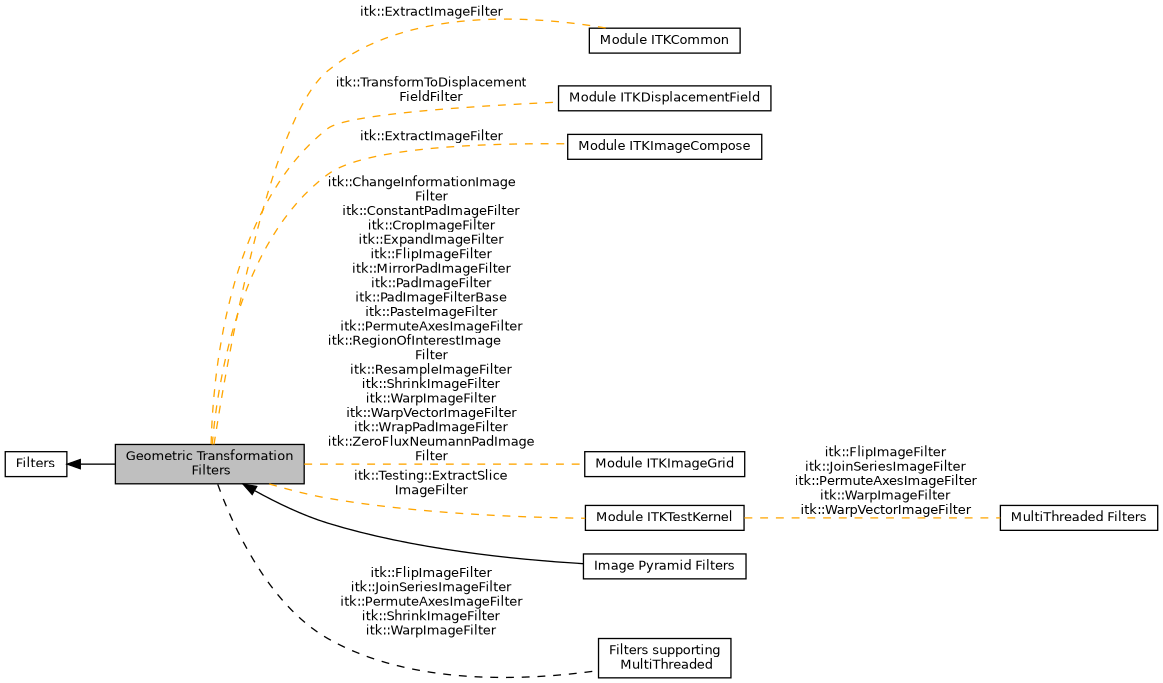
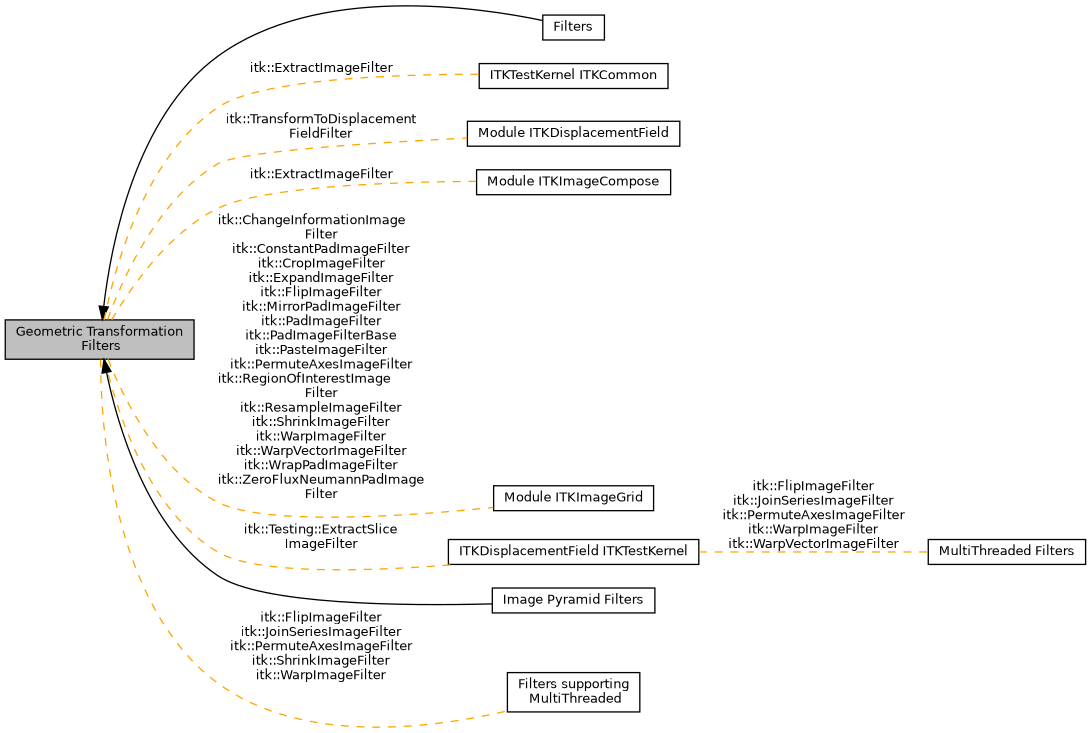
node "Module ITKCommon": label "Module ITKCommon" -> "ITKTestKernel ITKCommon"
edge "Geometric Transformation Filters" -> "Filters": reversed
node "Module ITKTestKernel": label "Module ITKTestKernel" -> "ITKDisplacementField ITKTestKernel"
edge "Geometric Transformation Filters" -- "Filters supporting MultiThreaded": color black -> orange
